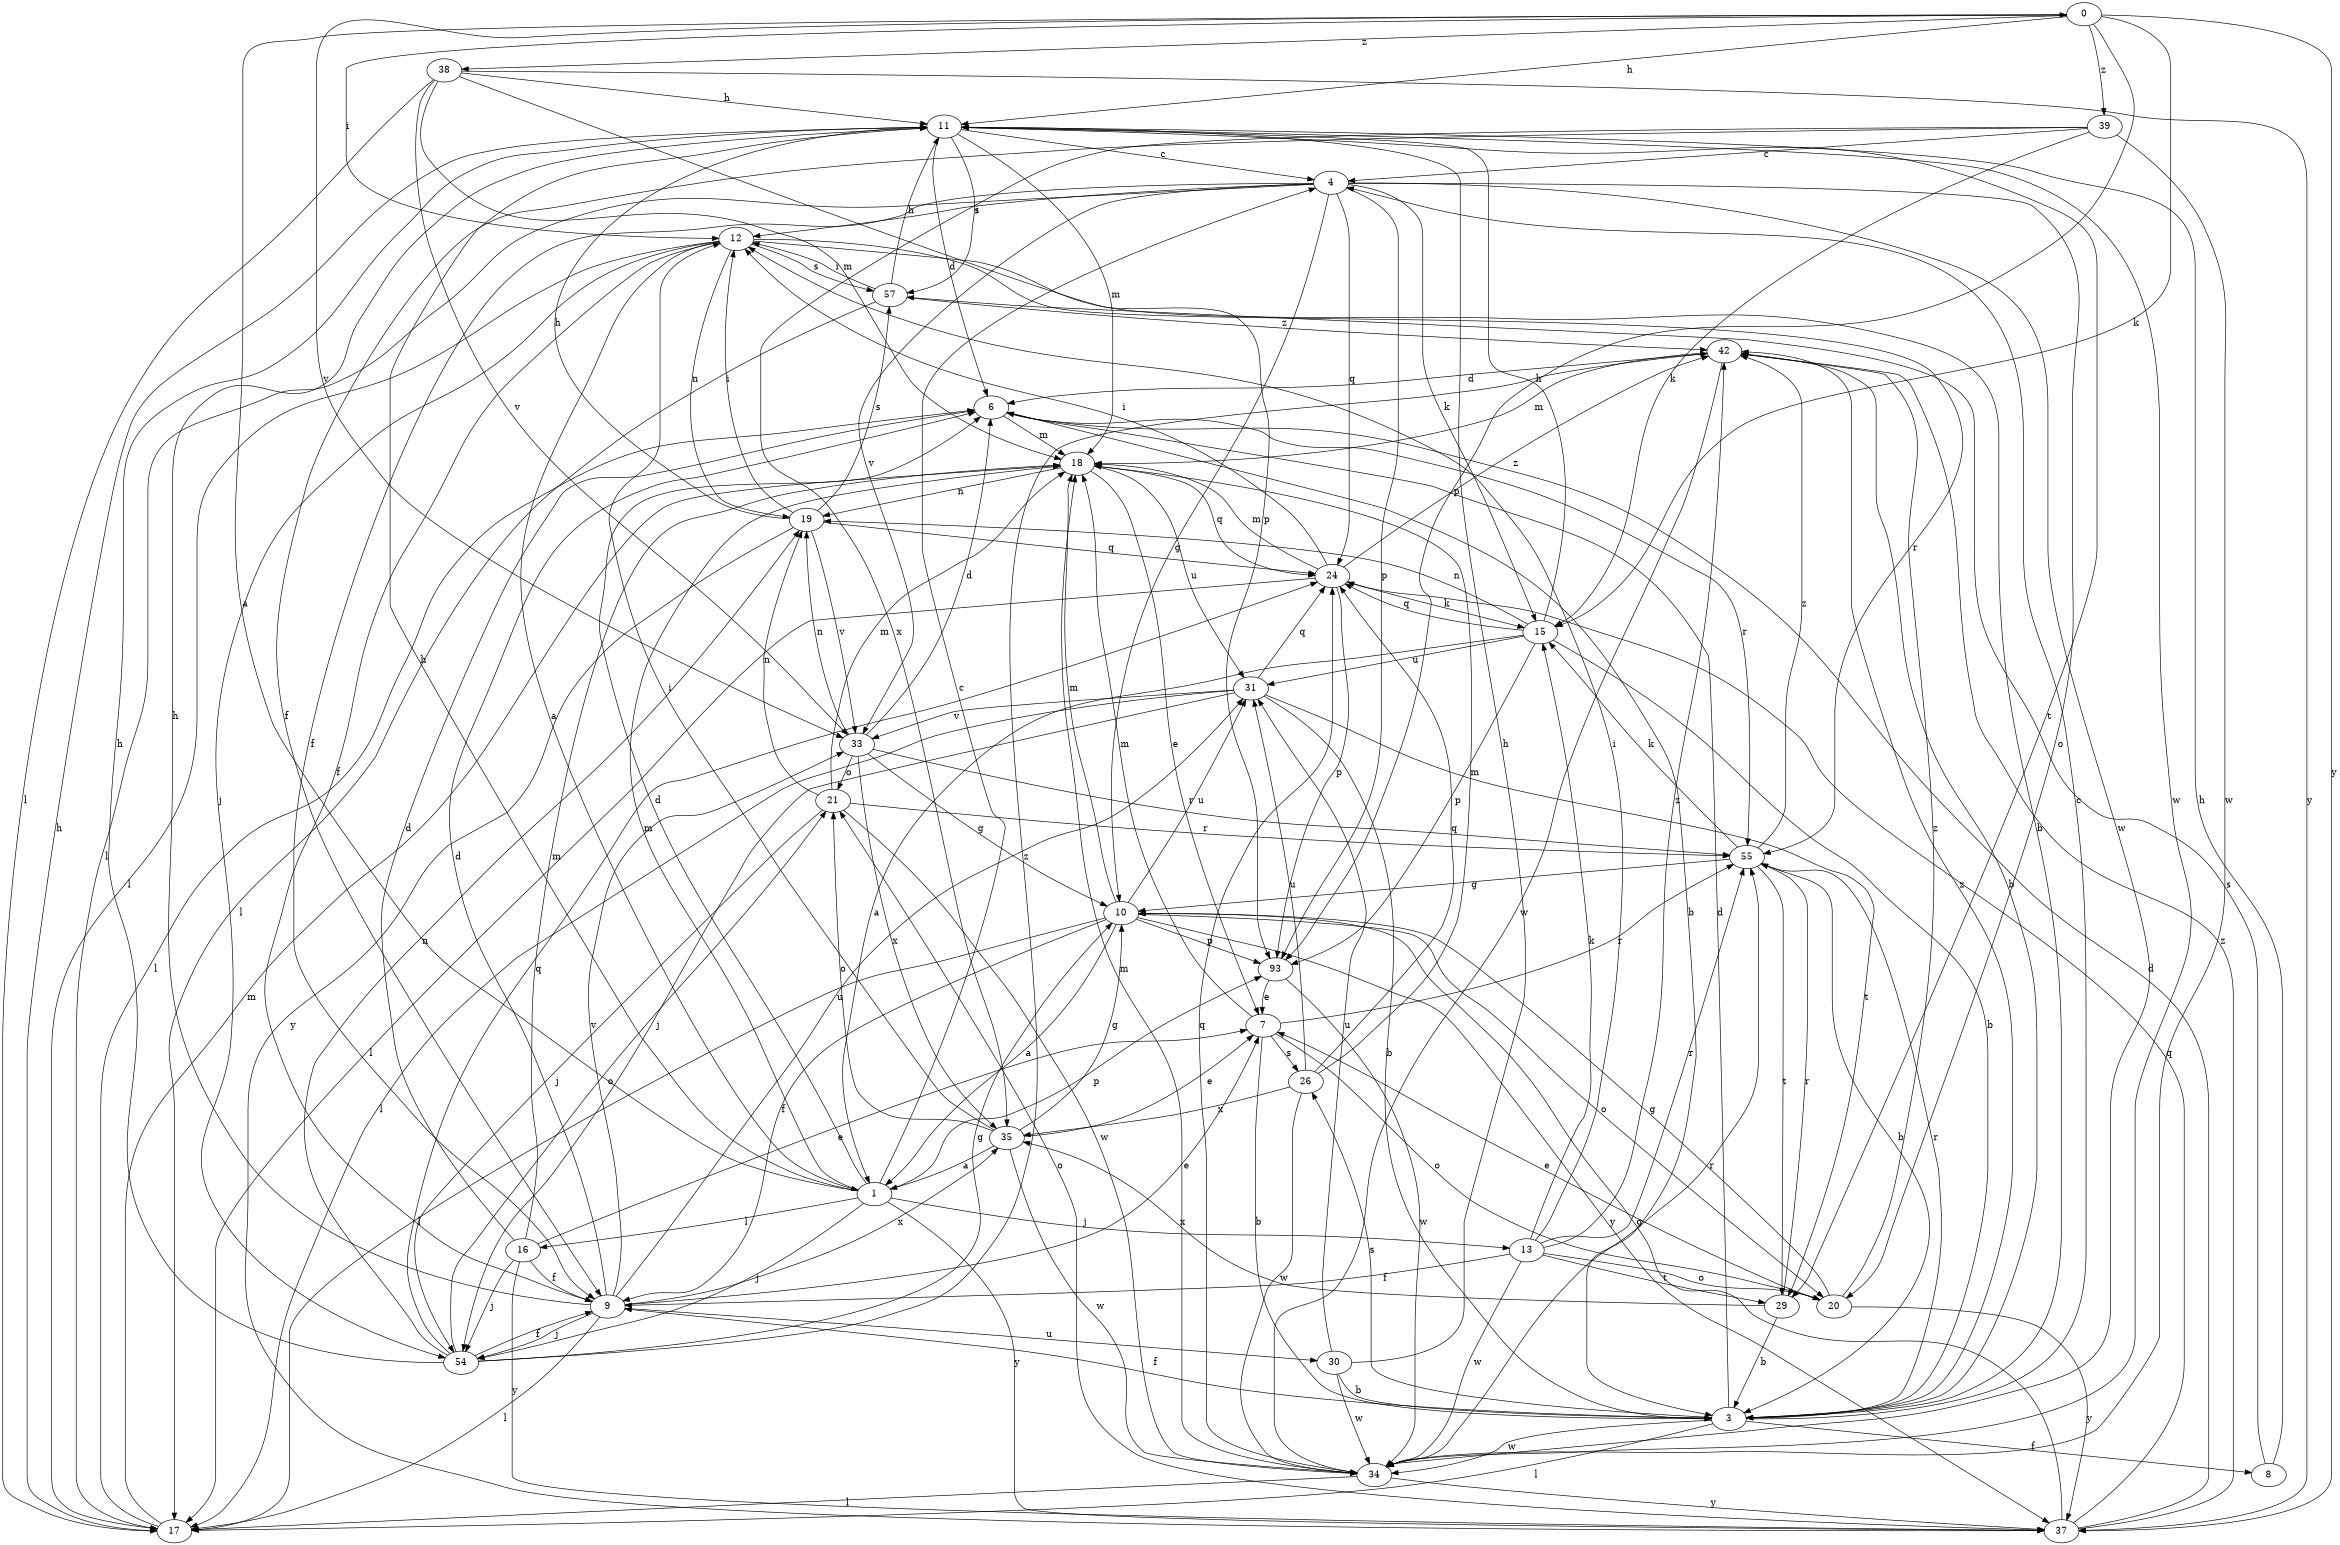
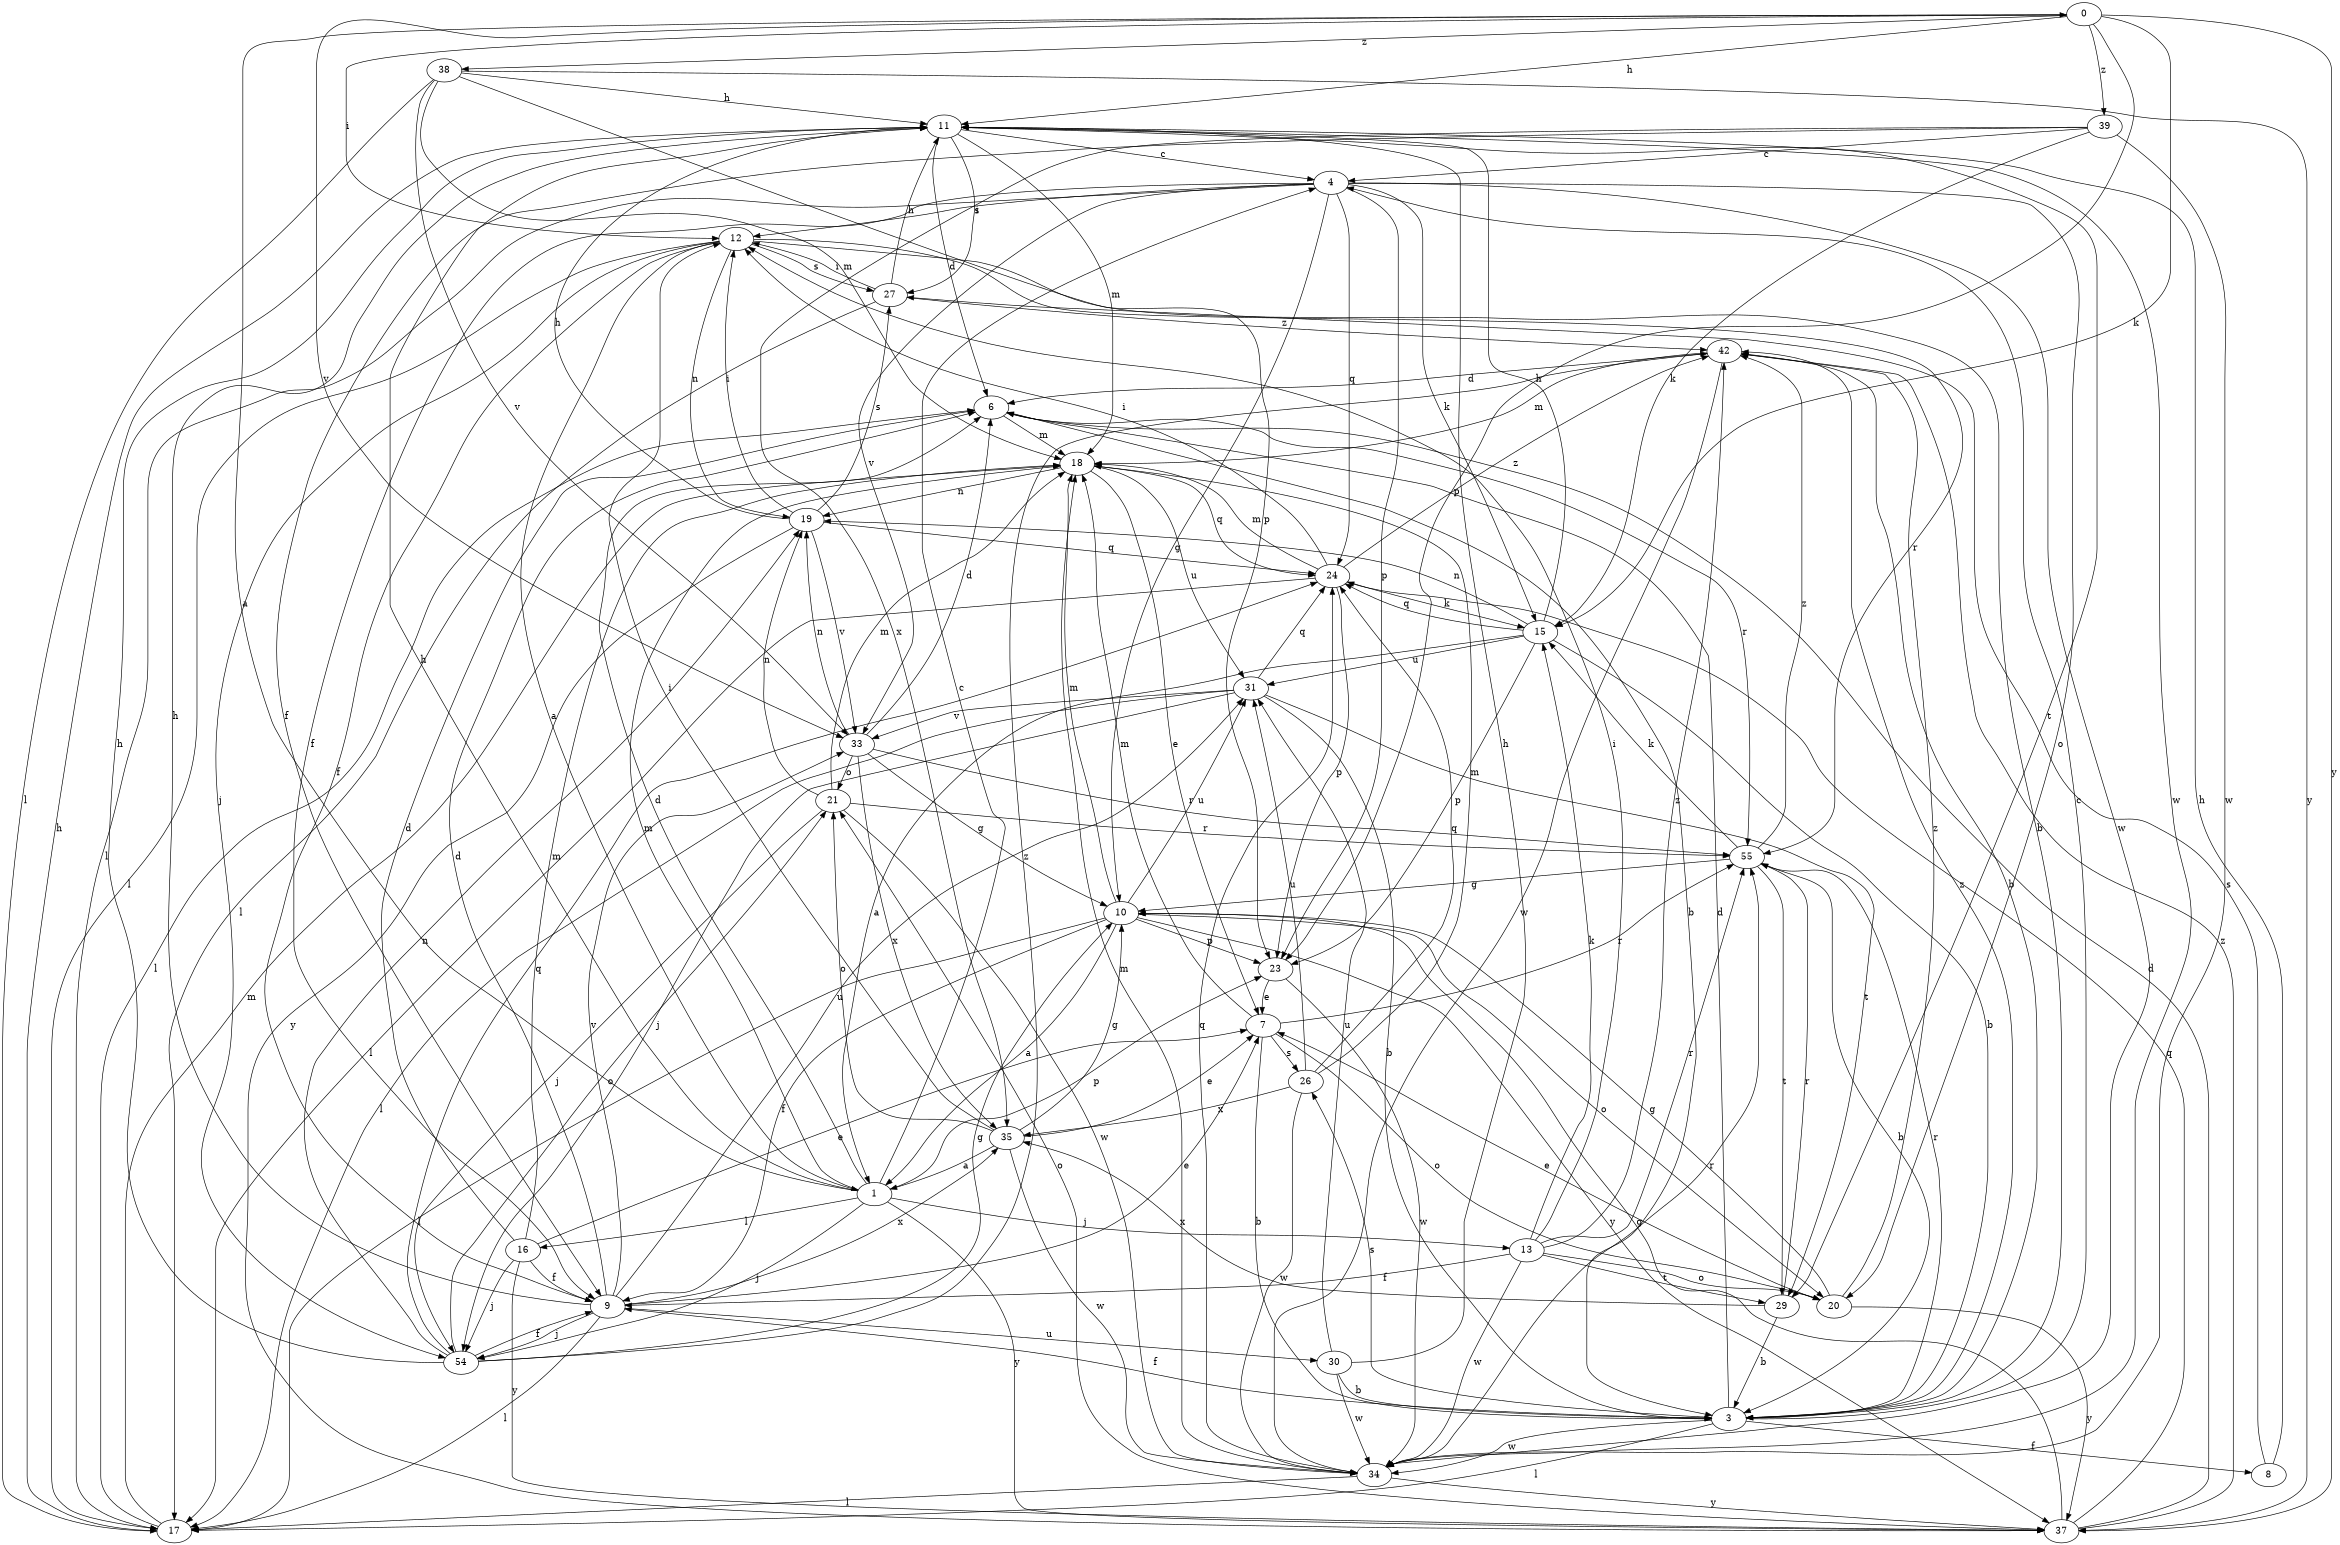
node "57": label "57" -> "27"
node "93": label "93" -> "23"
